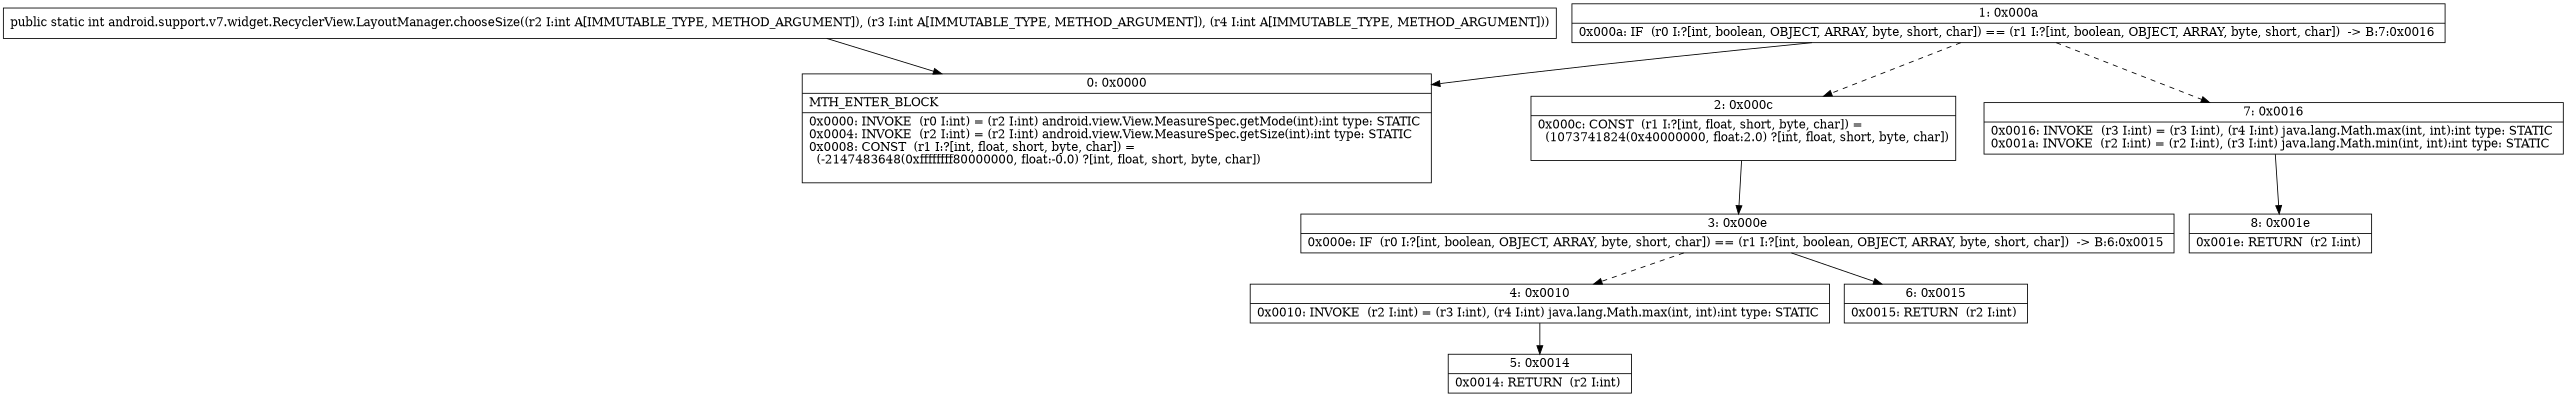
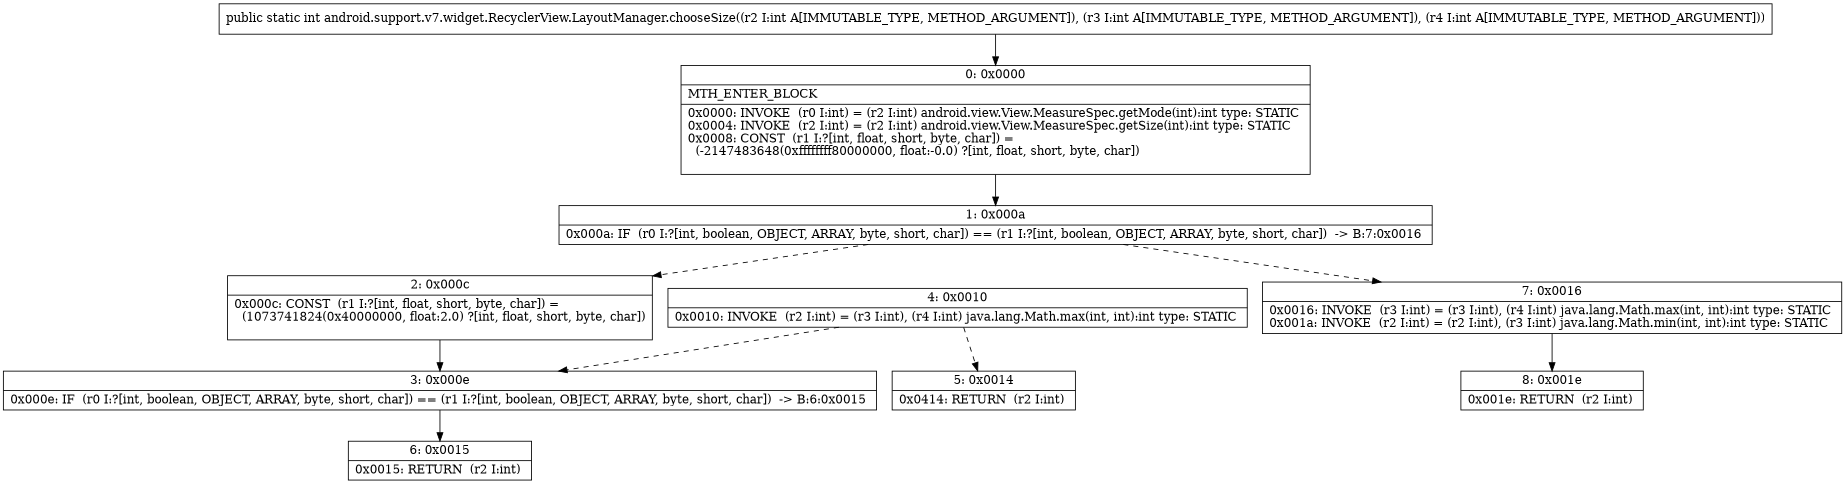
edge "1: 0x000a" -> "0: 0x0000": reversed
edge "3: 0x000e" -> "4: 0x0010": reversed
edge "4: 0x0010" -> "5: 0x0014": style solid -> dashed
node "5: 0x0014": text "0x0014: RETURN  (r2 I:int)" -> "0x0414: RETURN  (r2 I:int)"
